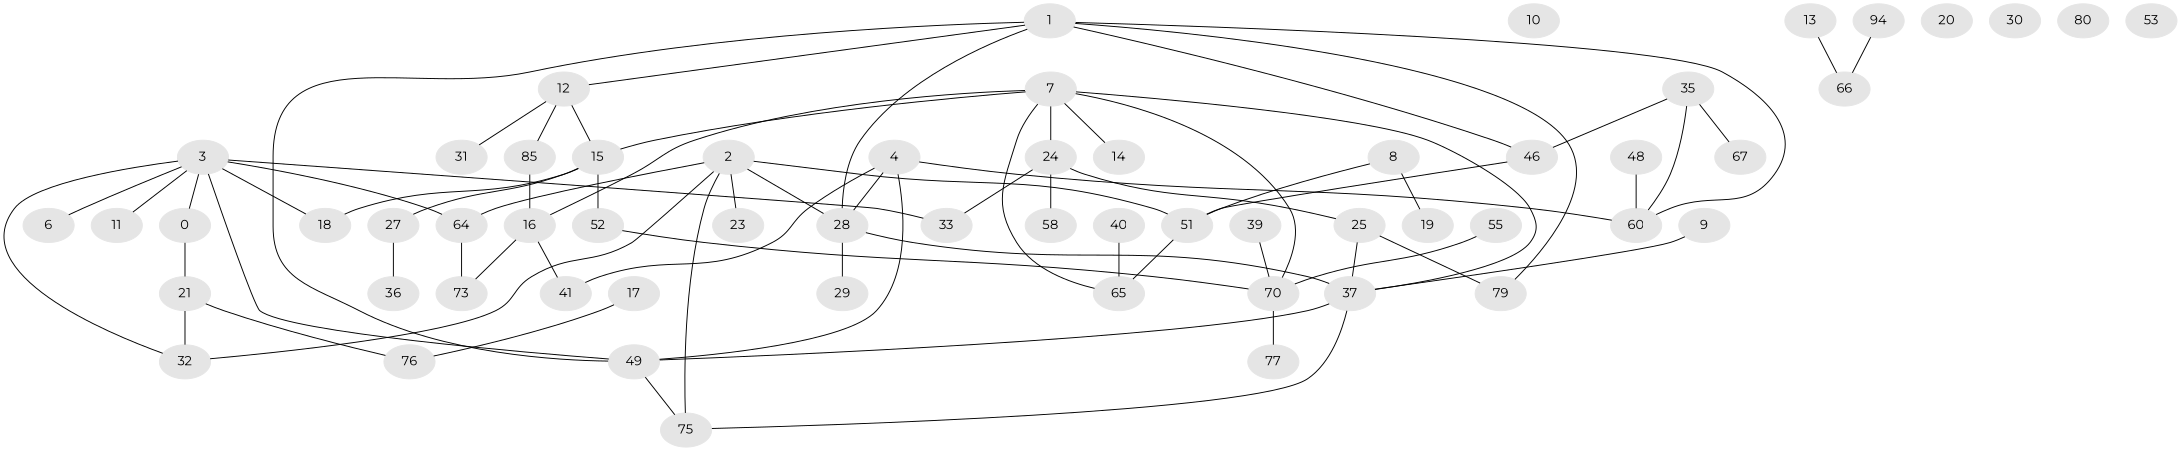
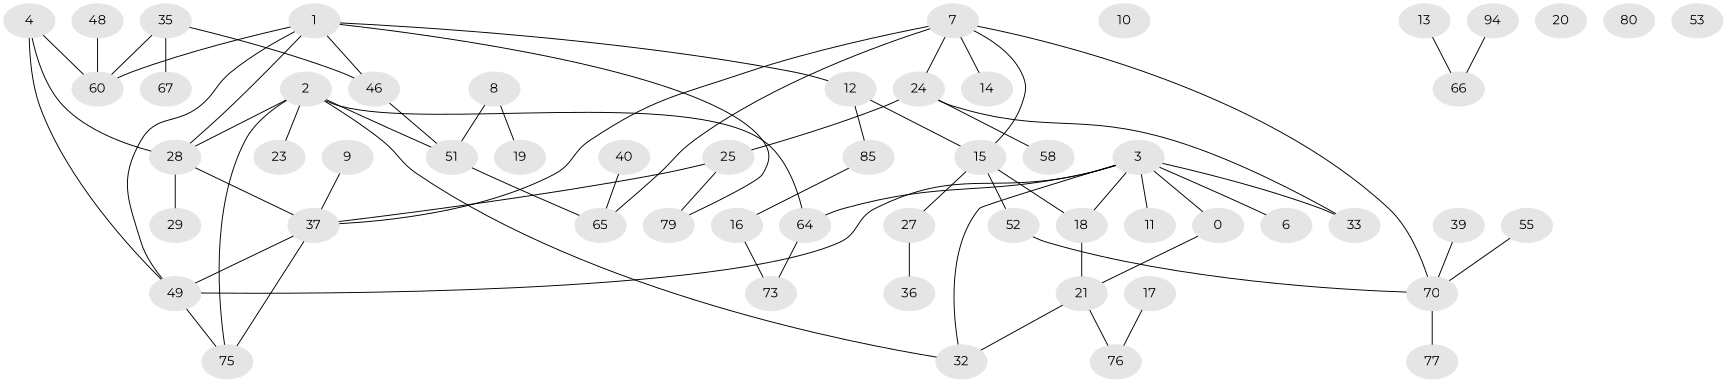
node "30": removed
edge "7" -- "16": removed
node "31": removed
edge "18" -- "21": added
node "41": removed
